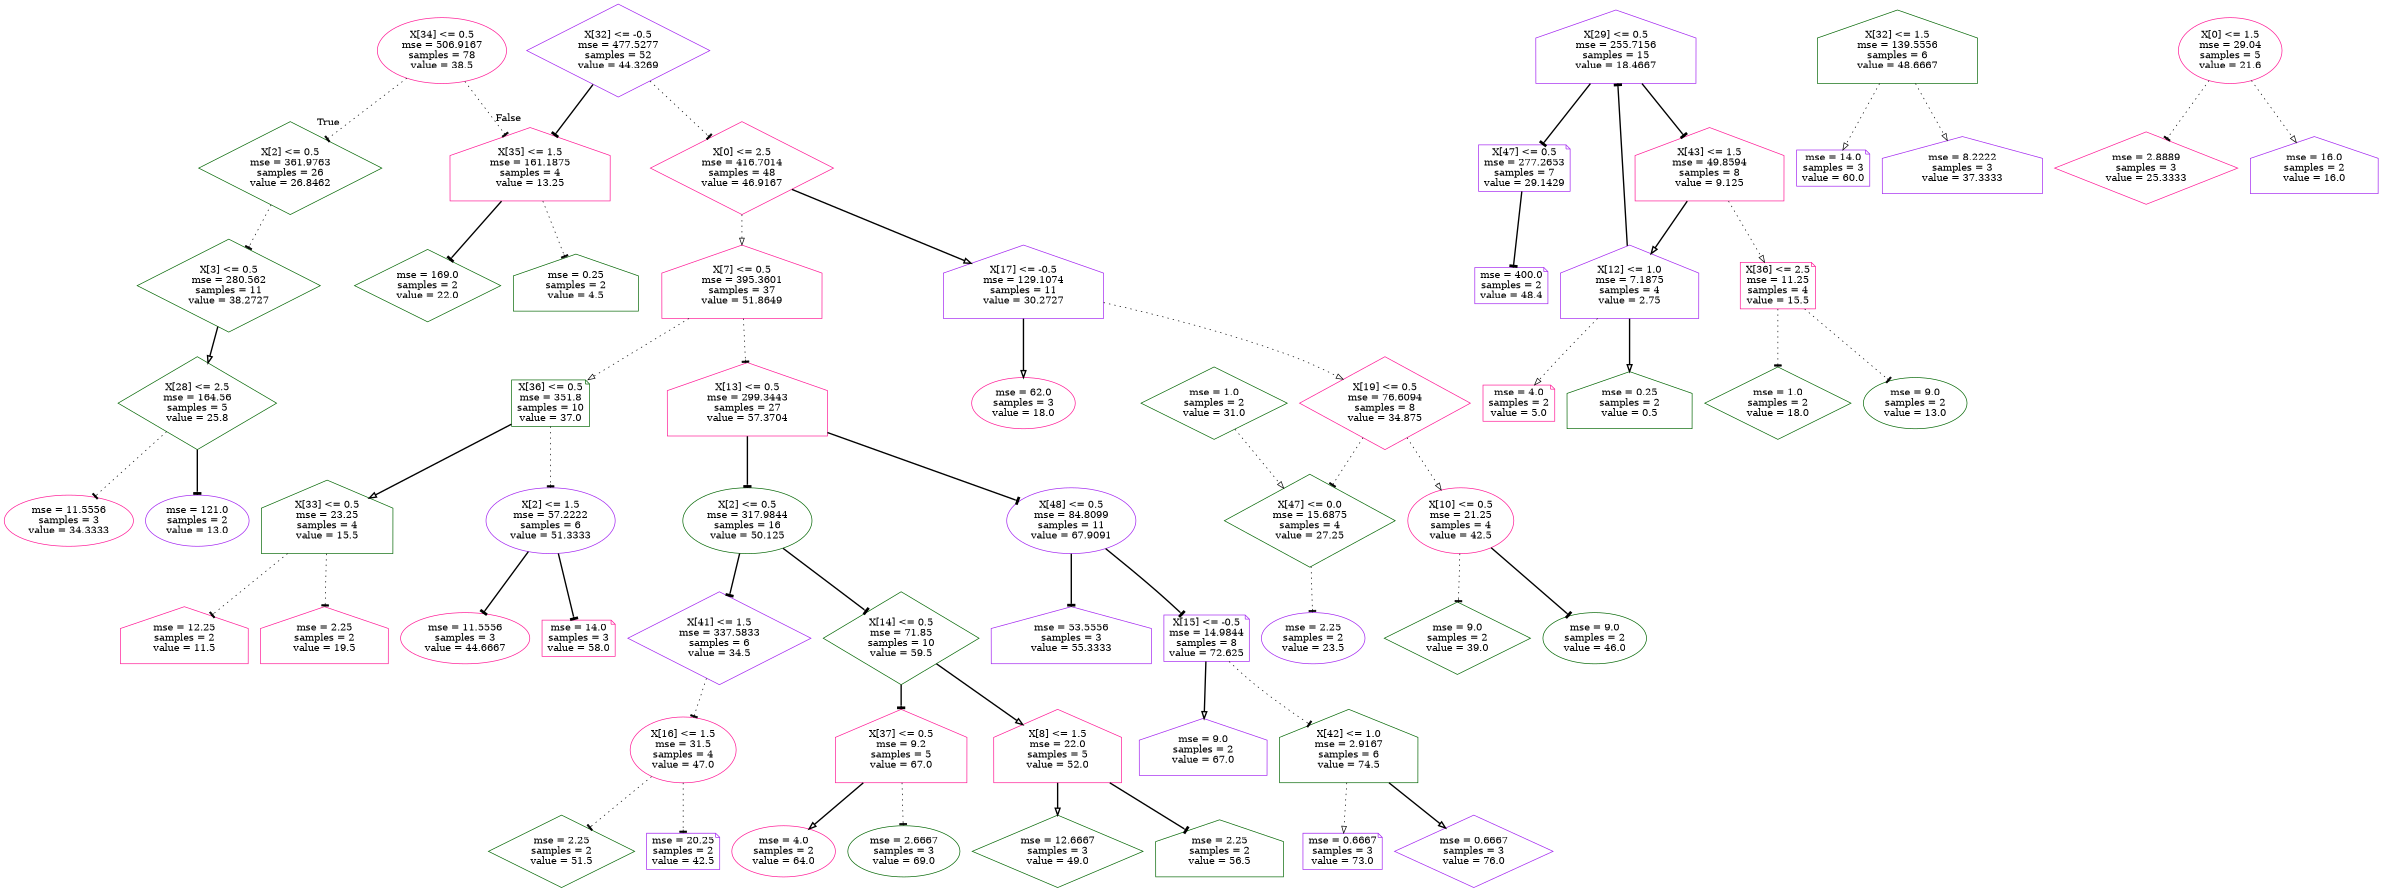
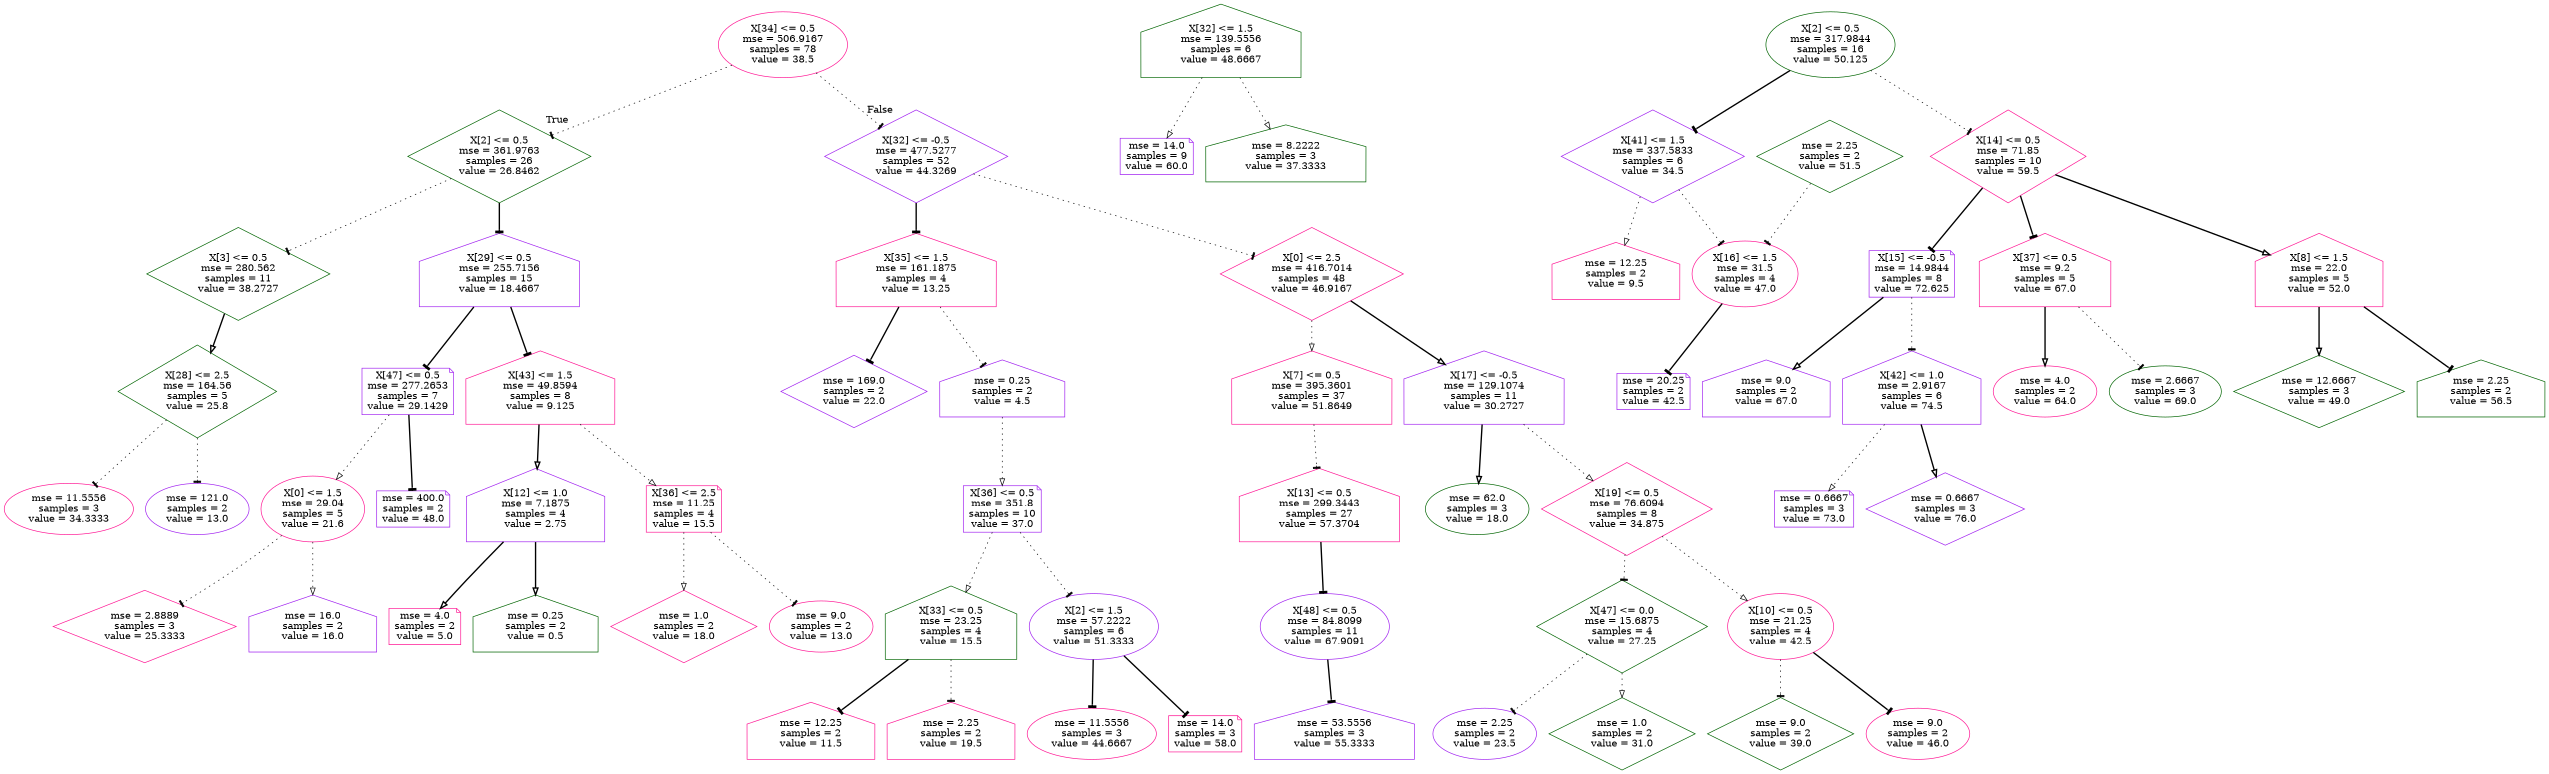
edge "X[34] <= 0.5 mse = 506.9167 samples = 78 value = 38.5" -> "X[35] <= 1.5 mse = 161.1875 samples = 4 value = 13.25": now "X[34] <= 0.5 mse = 506.9167 samples = 78 value = 38.5" -> "X[32] <= -0.5 mse = 477.5277 samples = 52 value = 44.3269"
edge "X[12] <= 1.0 mse = 7.1875 samples = 4 value = 2.75" -> "X[29] <= 0.5 mse = 255.7156 samples = 15 value = 18.4667": now "X[2] <= 0.5 mse = 361.9763 samples = 26 value = 26.8462" -> "X[29] <= 0.5 mse = 255.7156 samples = 15 value = 18.4667"
node "mse = 14.0 samples = 3 value = 60.0": label "mse = 14.0 samples = 3 value = 60.0" -> "mse = 14.0 samples = 9 value = 60.0"
node "mse = 8.2222 samples = 3 value = 37.3333": color purple -> darkgreen
node "mse = 12.25 samples = 2 value = 9.5": added
node "mse = 169.0 samples = 2 value = 22.0": color darkgreen -> purple
node "mse = 0.25 samples = 2 value = 4.5": color darkgreen -> purple
node "mse = 400.0 samples = 2 value = 48.4": label "mse = 400.0 samples = 2 value = 48.4" -> "mse = 400.0 samples = 2 value = 48.0"
edge "X[36] <= 2.5 mse = 11.25 samples = 4 value = 15.5" -> "mse = 1.0 samples = 2 value = 18.0": arrowhead tee -> onormal
edge "X[7] <= 0.5 mse = 395.3601 samples = 37 value = 51.8649" -> "X[36] <= 0.5 mse = 351.8 samples = 10 value = 37.0": now "mse = 0.25 samples = 2 value = 4.5" -> "X[36] <= 0.5 mse = 351.8 samples = 10 value = 37.0"
edge "X[12] <= 1.0 mse = 7.1875 samples = 4 value = 2.75" -> "mse = 4.0 samples = 2 value = 5.0": style dotted -> bold
node "X[36] <= 0.5 mse = 351.8 samples = 10 value = 37.0": color darkgreen -> purple
node "mse = 62.0 samples = 3 value = 18.0": color deeppink -> darkgreen
node "mse = 1.0 samples = 2 value = 18.0": color darkgreen -> deeppink
node "mse = 9.0 samples = 2 value = 13.0": color darkgreen -> deeppink
edge "X[47] <= 0.5 mse = 277.2653 samples = 7 value = 29.1429" -> "X[0] <= 1.5 mse = 29.04 samples = 5 value = 21.6": added
edge "mse = 1.0 samples = 2 value = 31.0" -> "X[47] <= 0.0 mse = 15.6875 samples = 4 value = 27.25": reversed
edge "X[36] <= 0.5 mse = 351.8 samples = 10 value = 37.0" -> "X[33] <= 0.5 mse = 23.25 samples = 4 value = 15.5": style bold -> dotted
edge "X[13] <= 0.5 mse = 299.3443 samples = 27 value = 57.3704" -> "X[2] <= 0.5 mse = 317.9844 samples = 16 value = 50.125": removed
edge "X[28] <= 2.5 mse = 164.56 samples = 5 value = 25.8" -> "mse = 121.0 samples = 2 value = 13.0": style bold -> dotted
edge "X[2] <= 0.5 mse = 317.9844 samples = 16 value = 50.125" -> "X[14] <= 0.5 mse = 71.85 samples = 10 value = 59.5": style bold -> dotted
edge "X[48] <= 0.5 mse = 84.8099 samples = 11 value = 67.9091" -> "X[15] <= -0.5 mse = 14.9844 samples = 8 value = 72.625": now "X[14] <= 0.5 mse = 71.85 samples = 10 value = 59.5" -> "X[15] <= -0.5 mse = 14.9844 samples = 8 value = 72.625"
edge "X[33] <= 0.5 mse = 23.25 samples = 4 value = 15.5" -> "mse = 12.25 samples = 2 value = 11.5": style dotted -> bold
node "X[14] <= 0.5 mse = 71.85 samples = 10 value = 59.5": color darkgreen -> deeppink
node "mse = 9.0 samples = 2 value = 46.0": color darkgreen -> deeppink
node "X[42] <= 1.0 mse = 2.9167 samples = 6 value = 74.5": color darkgreen -> purple
edge "X[16] <= 1.5 mse = 31.5 samples = 4 value = 47.0" -> "mse = 2.25 samples = 2 value = 51.5": reversed
edge "X[16] <= 1.5 mse = 31.5 samples = 4 value = 47.0" -> "mse = 20.25 samples = 2 value = 42.5": style dotted -> bold
